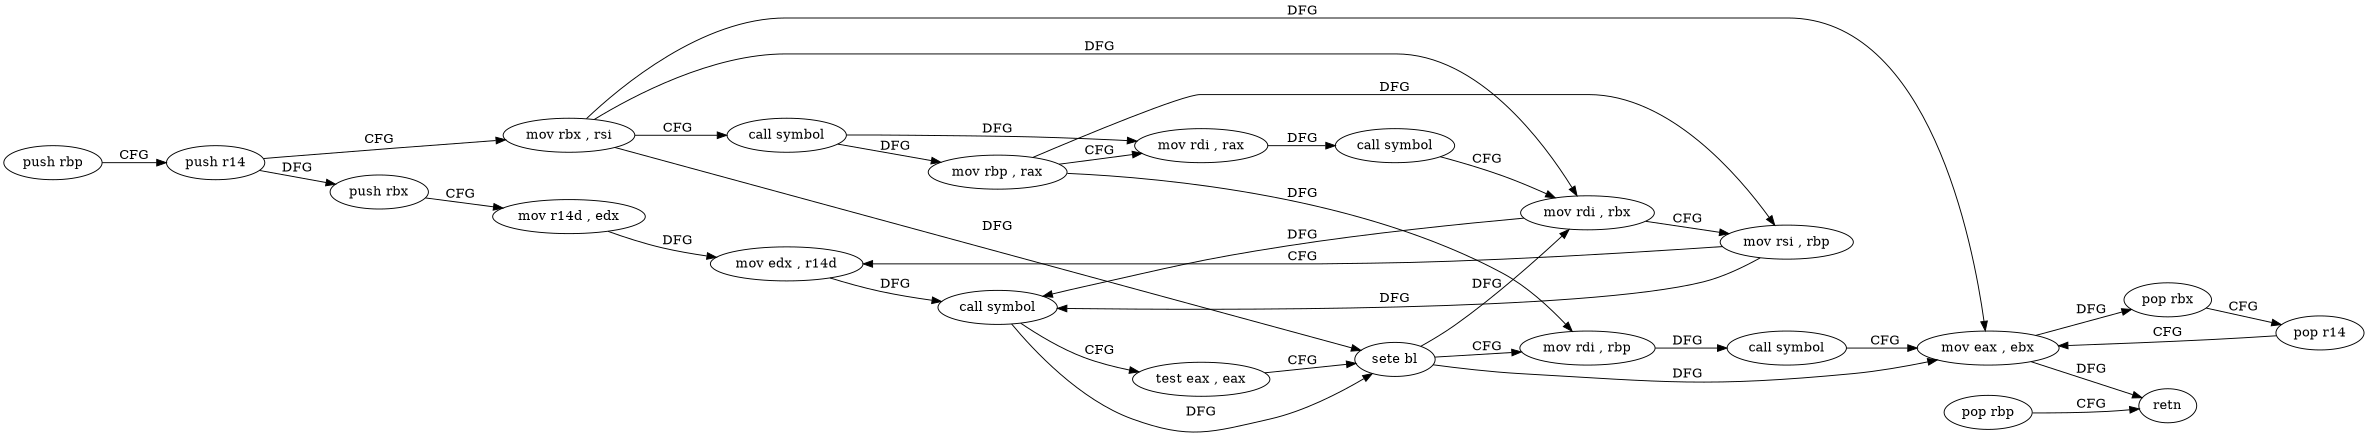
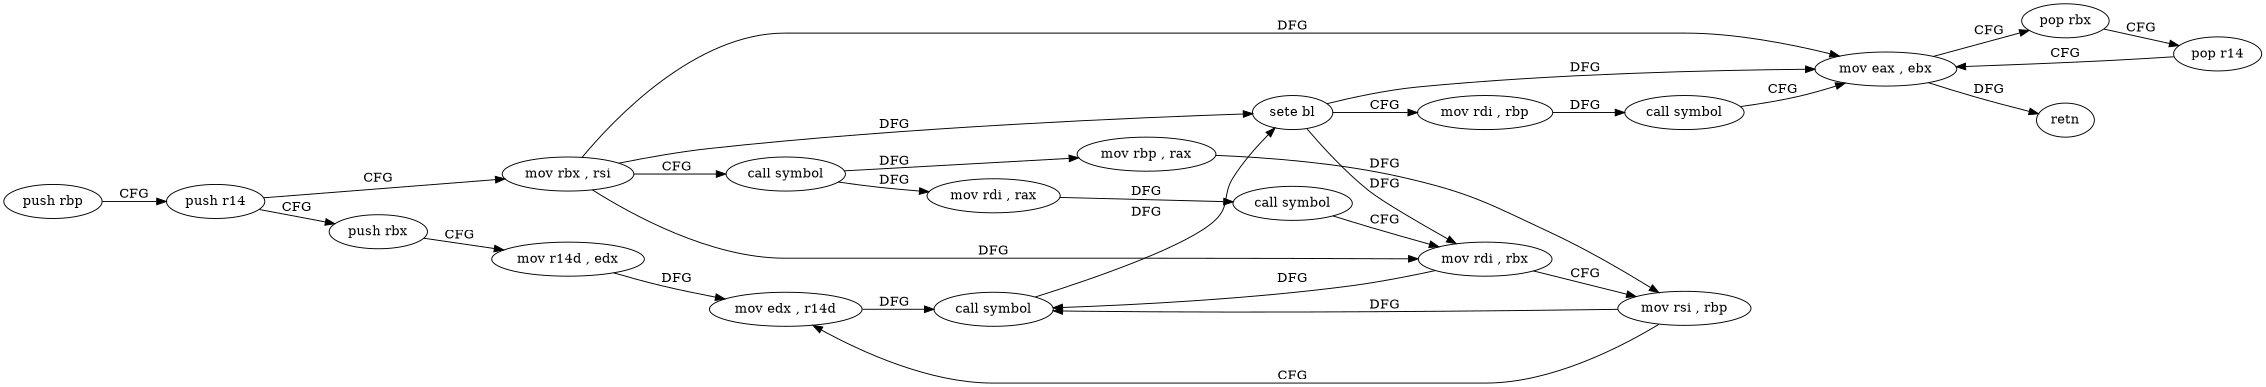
edge "mov rbp , rax" -> "mov rdi , rax": removed, label "CFG"
edge "push r14" -> "push rbx": label "DFG" -> "CFG"
edge "mov rbp , rax" -> "mov rdi , rbp": removed, label "DFG"
edge "mov eax , ebx" -> "pop rbx": label "DFG" -> "CFG"
node "test eax , eax": removed
node "pop rbp": removed
